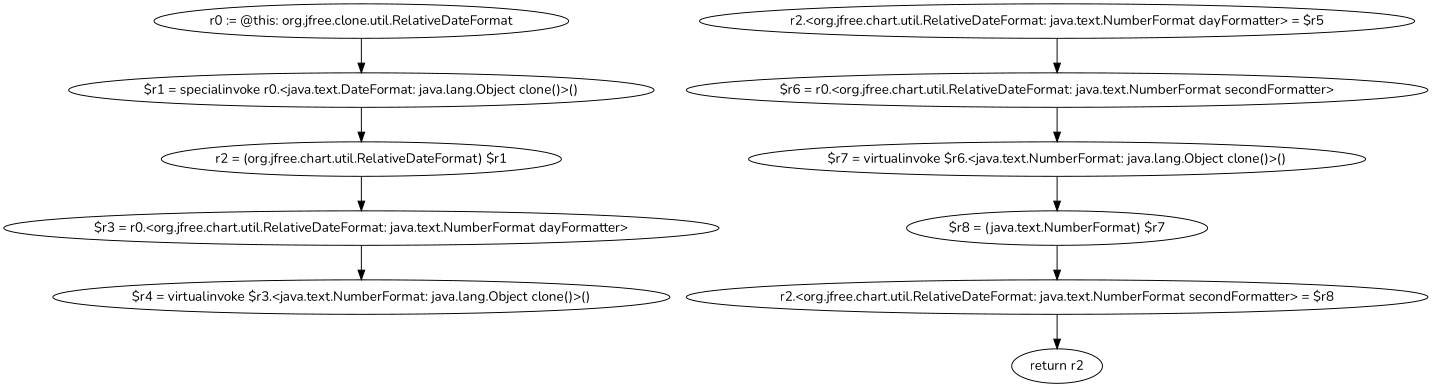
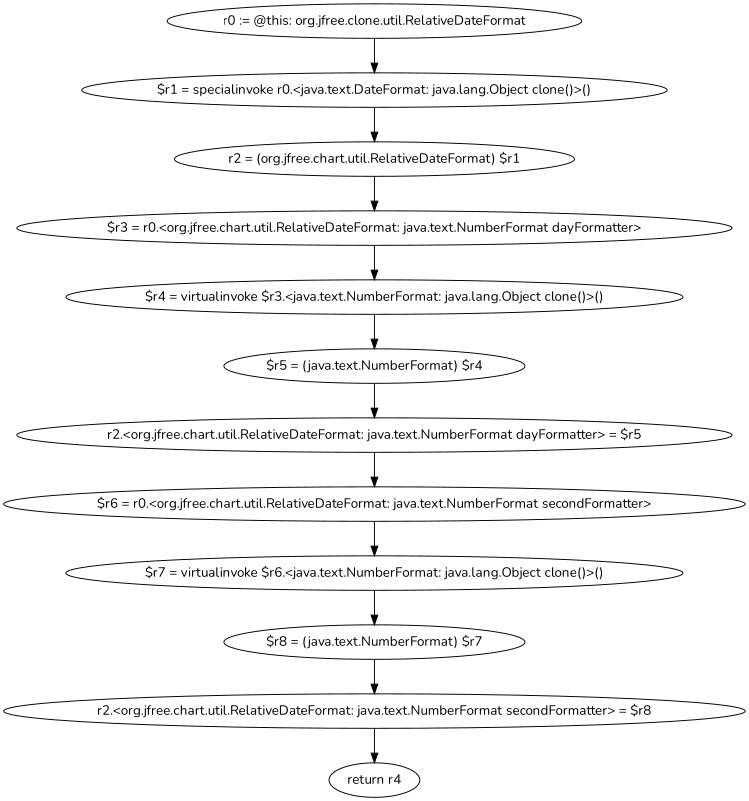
node "$r5 = (java.text.NumberFormat) $r4": added
node "return r2": label "return r2" -> "return r4"
